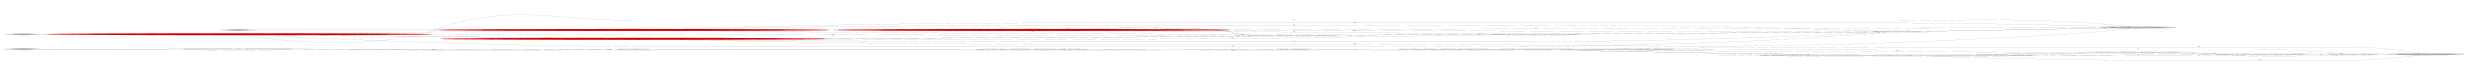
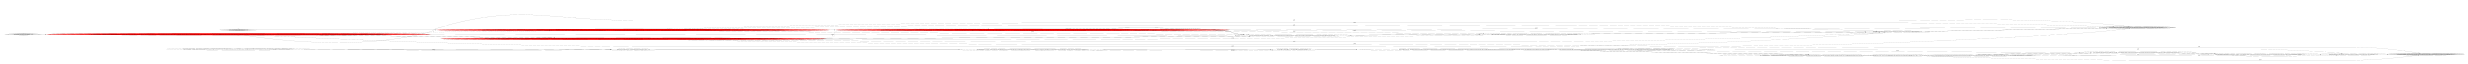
node "testResultLevelCacheKeyWithAndHavingSpec['0', '0', '1']": removed
